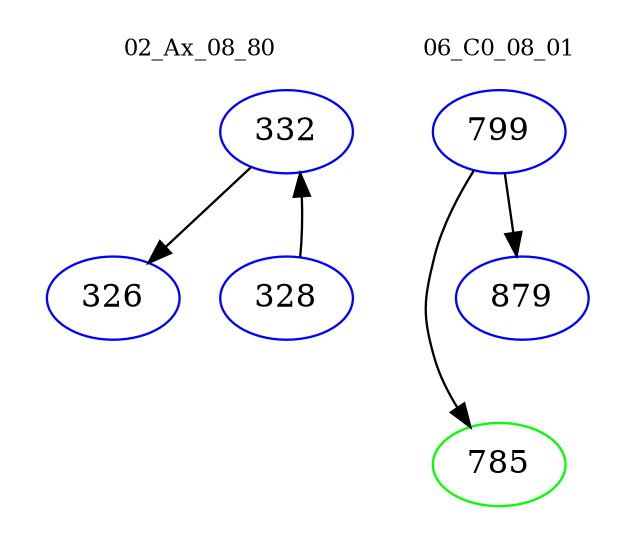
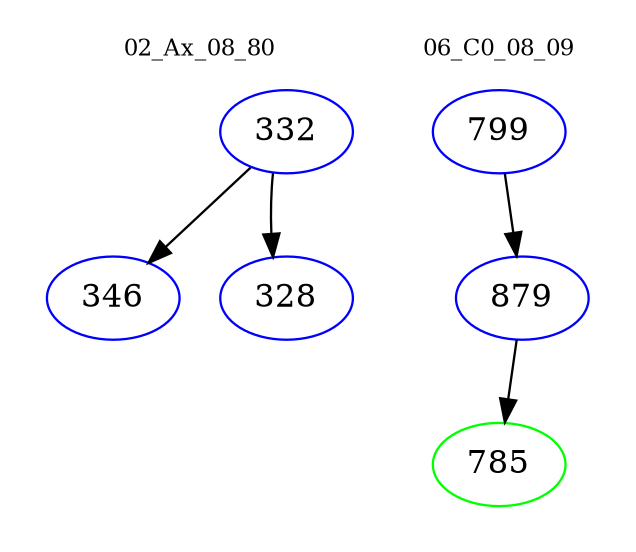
cluster "06_C0_08_01": label "06_C0_08_01" -> "06_C0_08_09"
edge "328" -> "332": reversed
edge "799" -> "785": now "879" -> "785"
node "326": label "326" -> "346"
